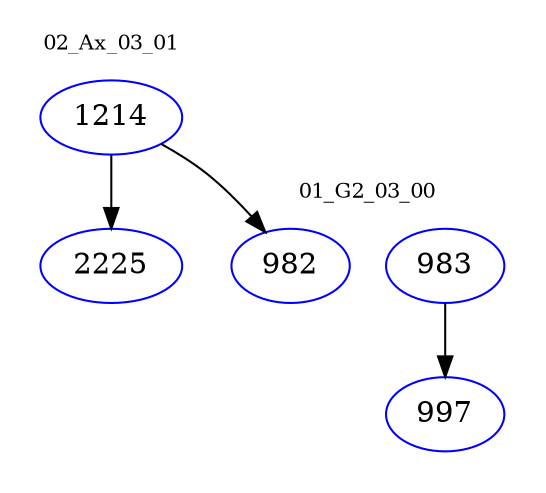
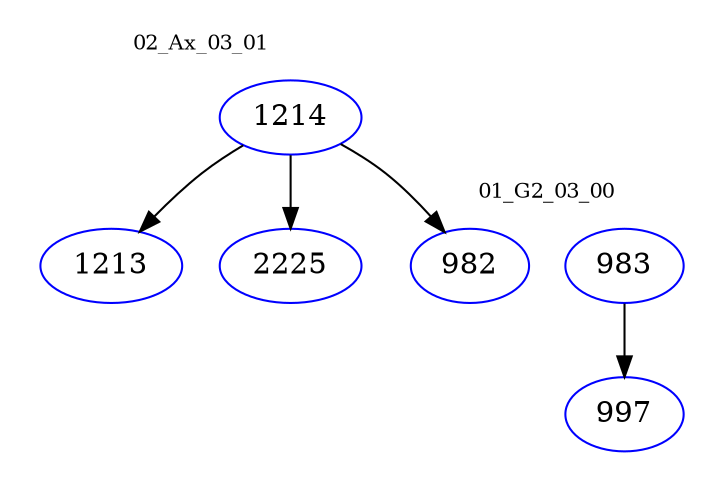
node "1213": added
